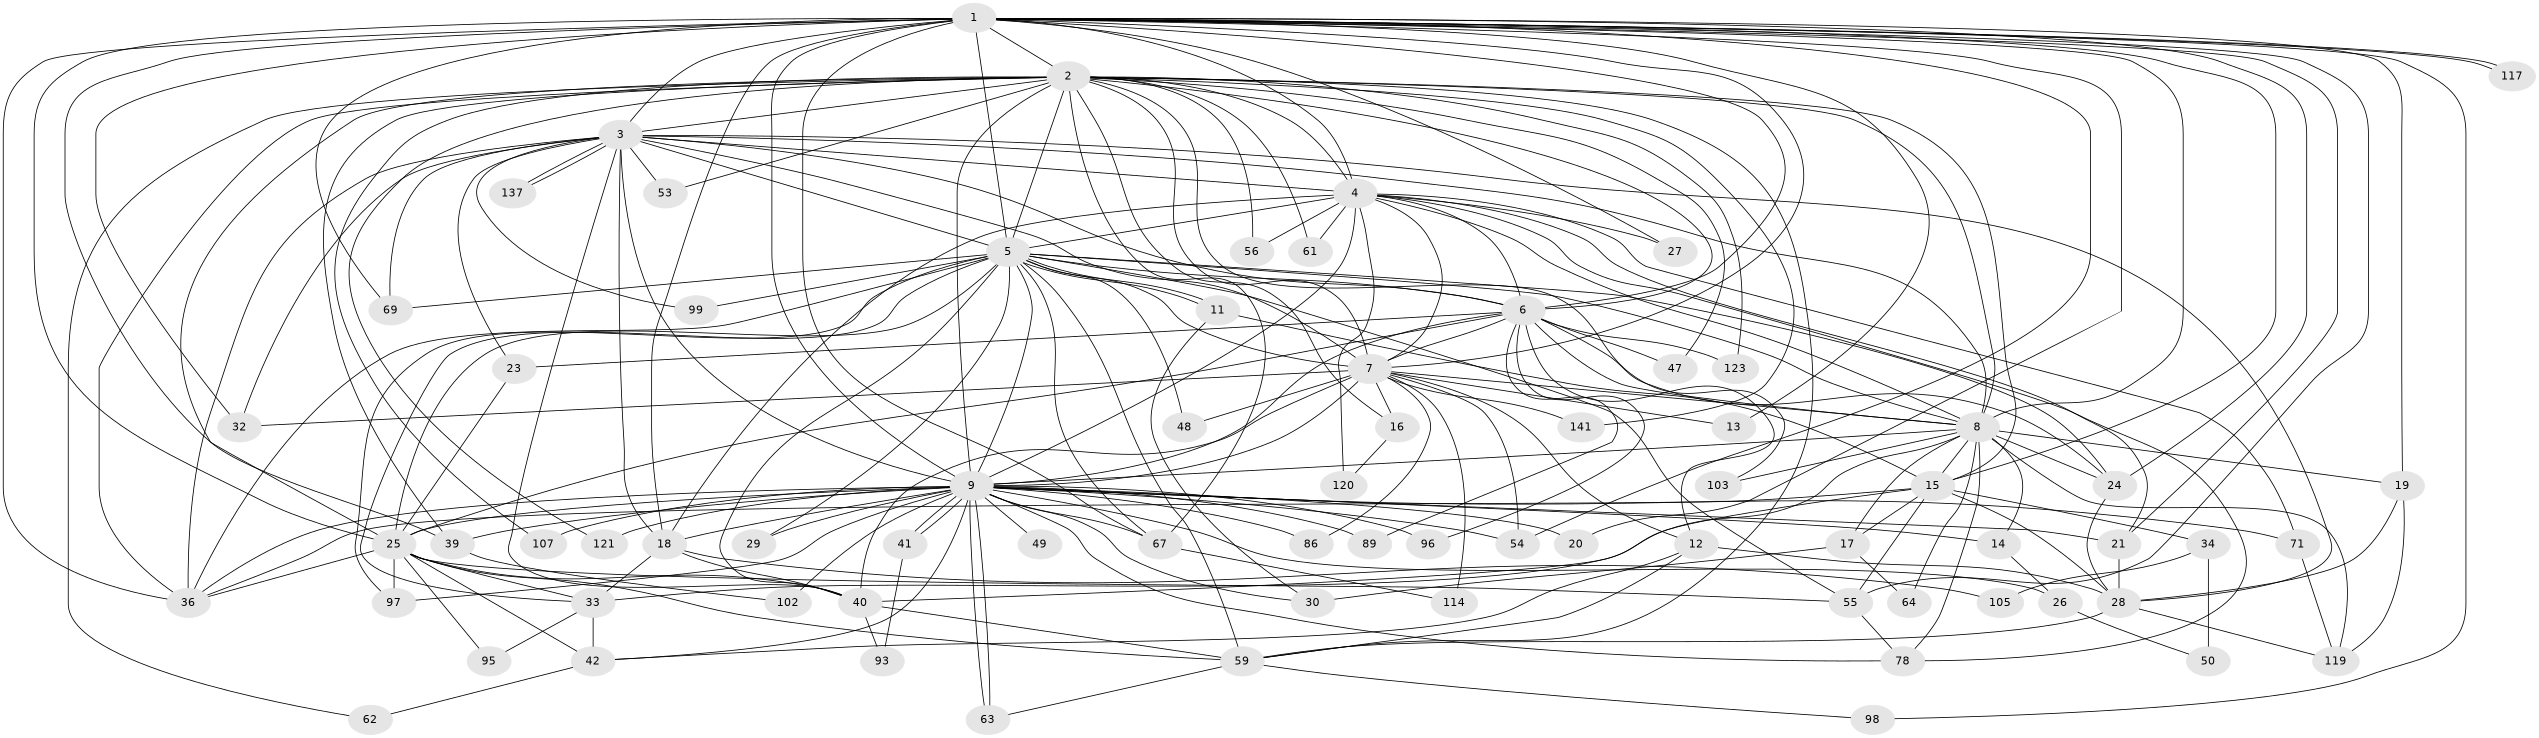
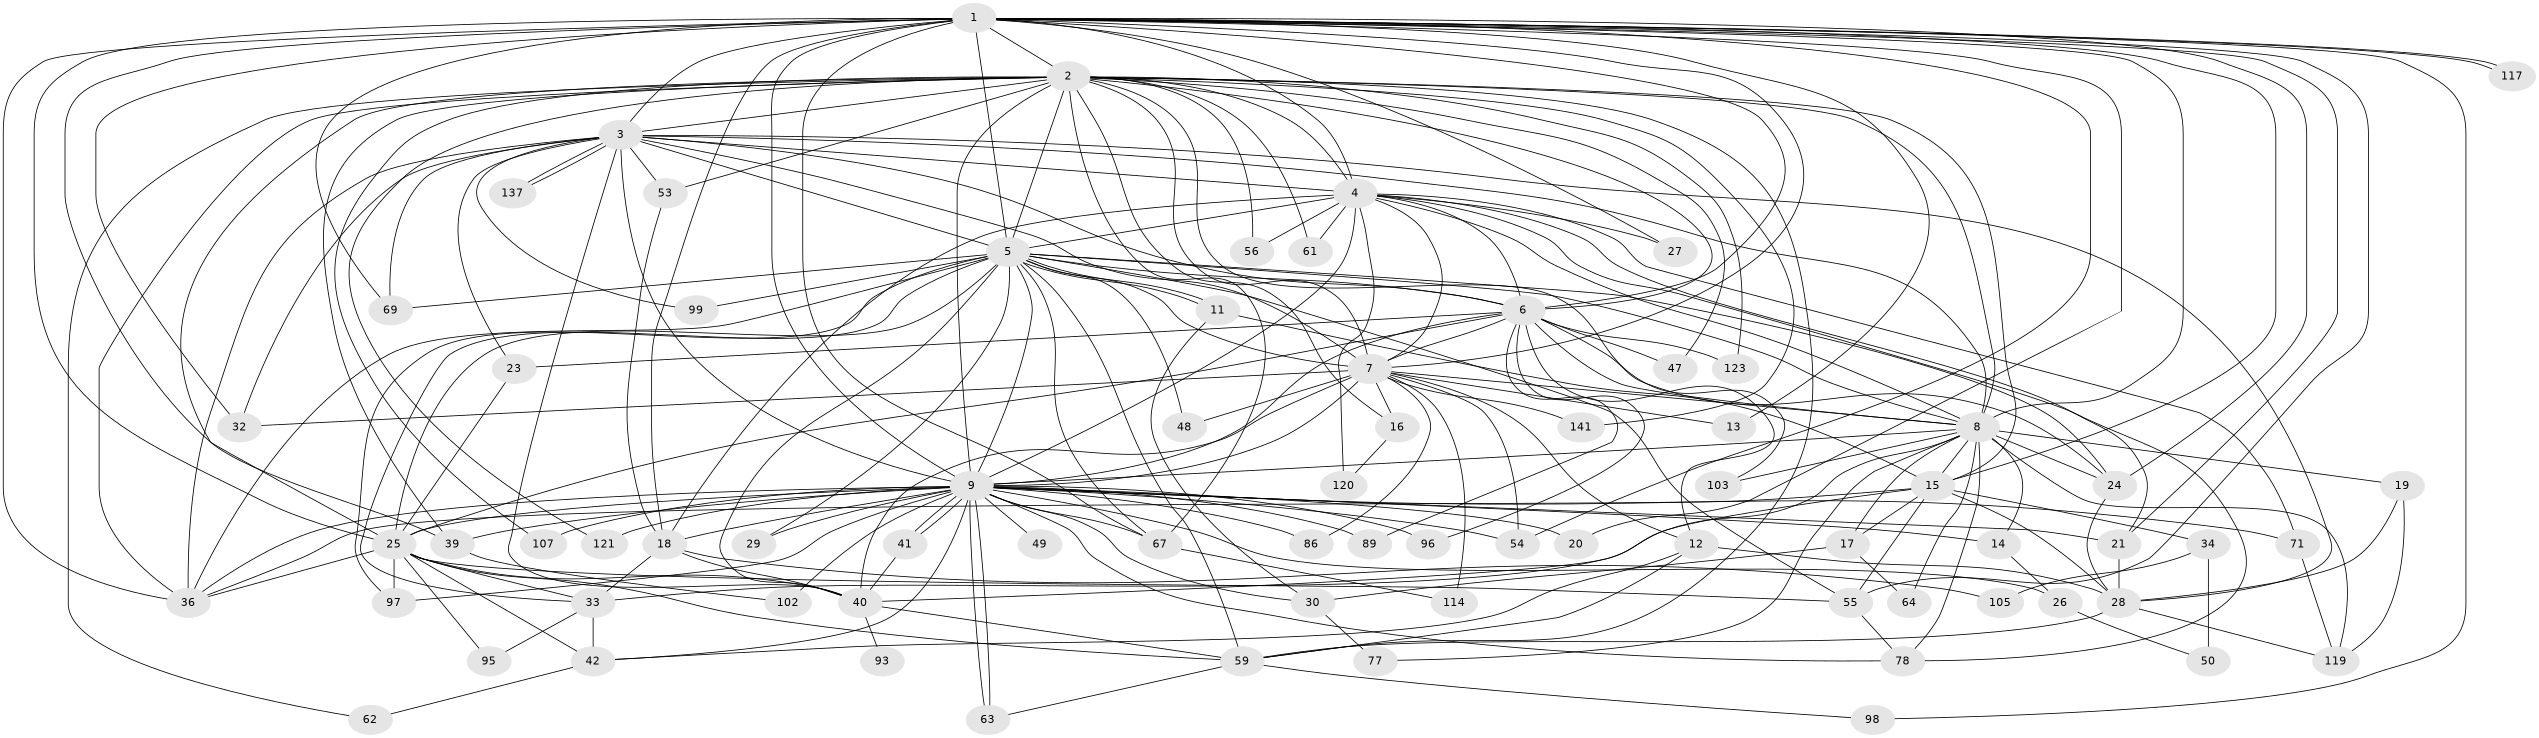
edge "1" -- "19": removed
edge "3" -- "18": now "53" -- "18"
edge "41" -- "93": now "41" -- "40"
node "77": added
